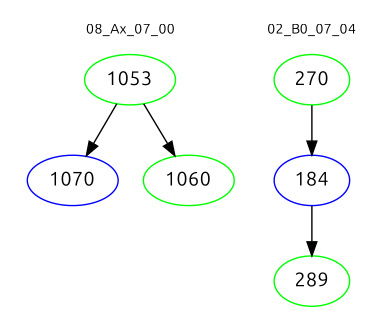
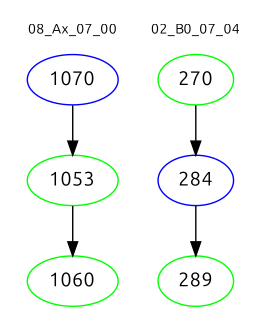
edge "1053" -> "1070": reversed
node "184": label "184" -> "284"
